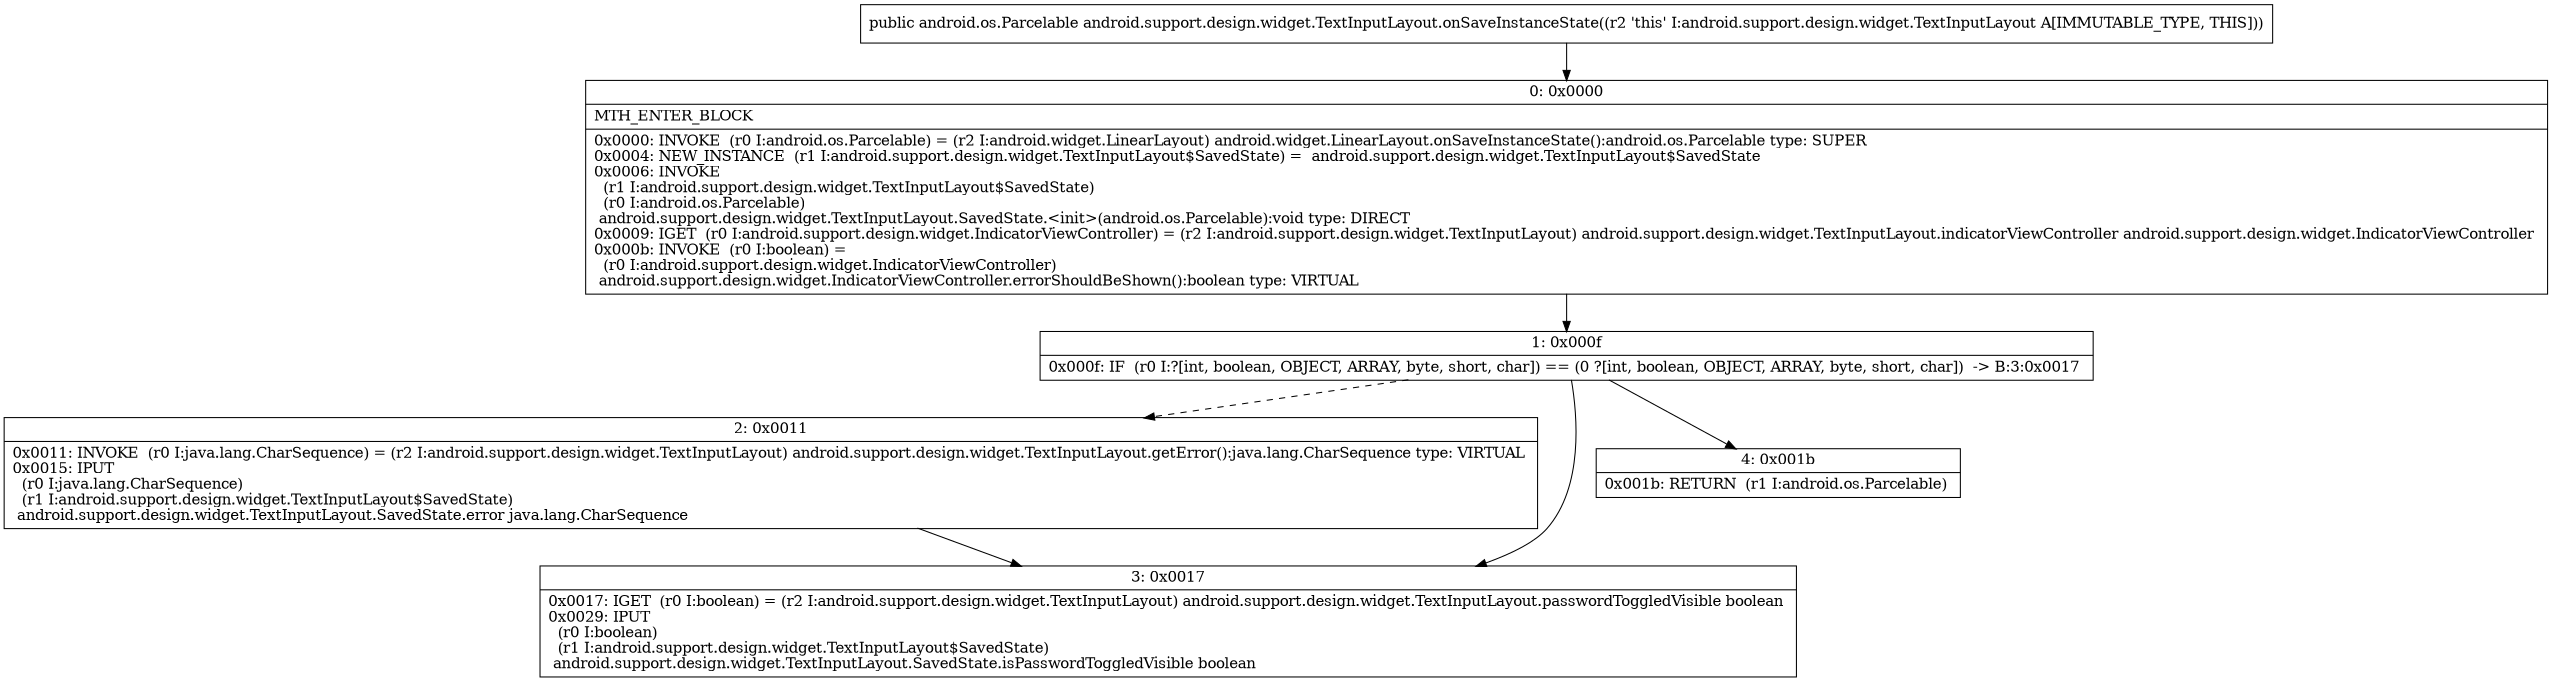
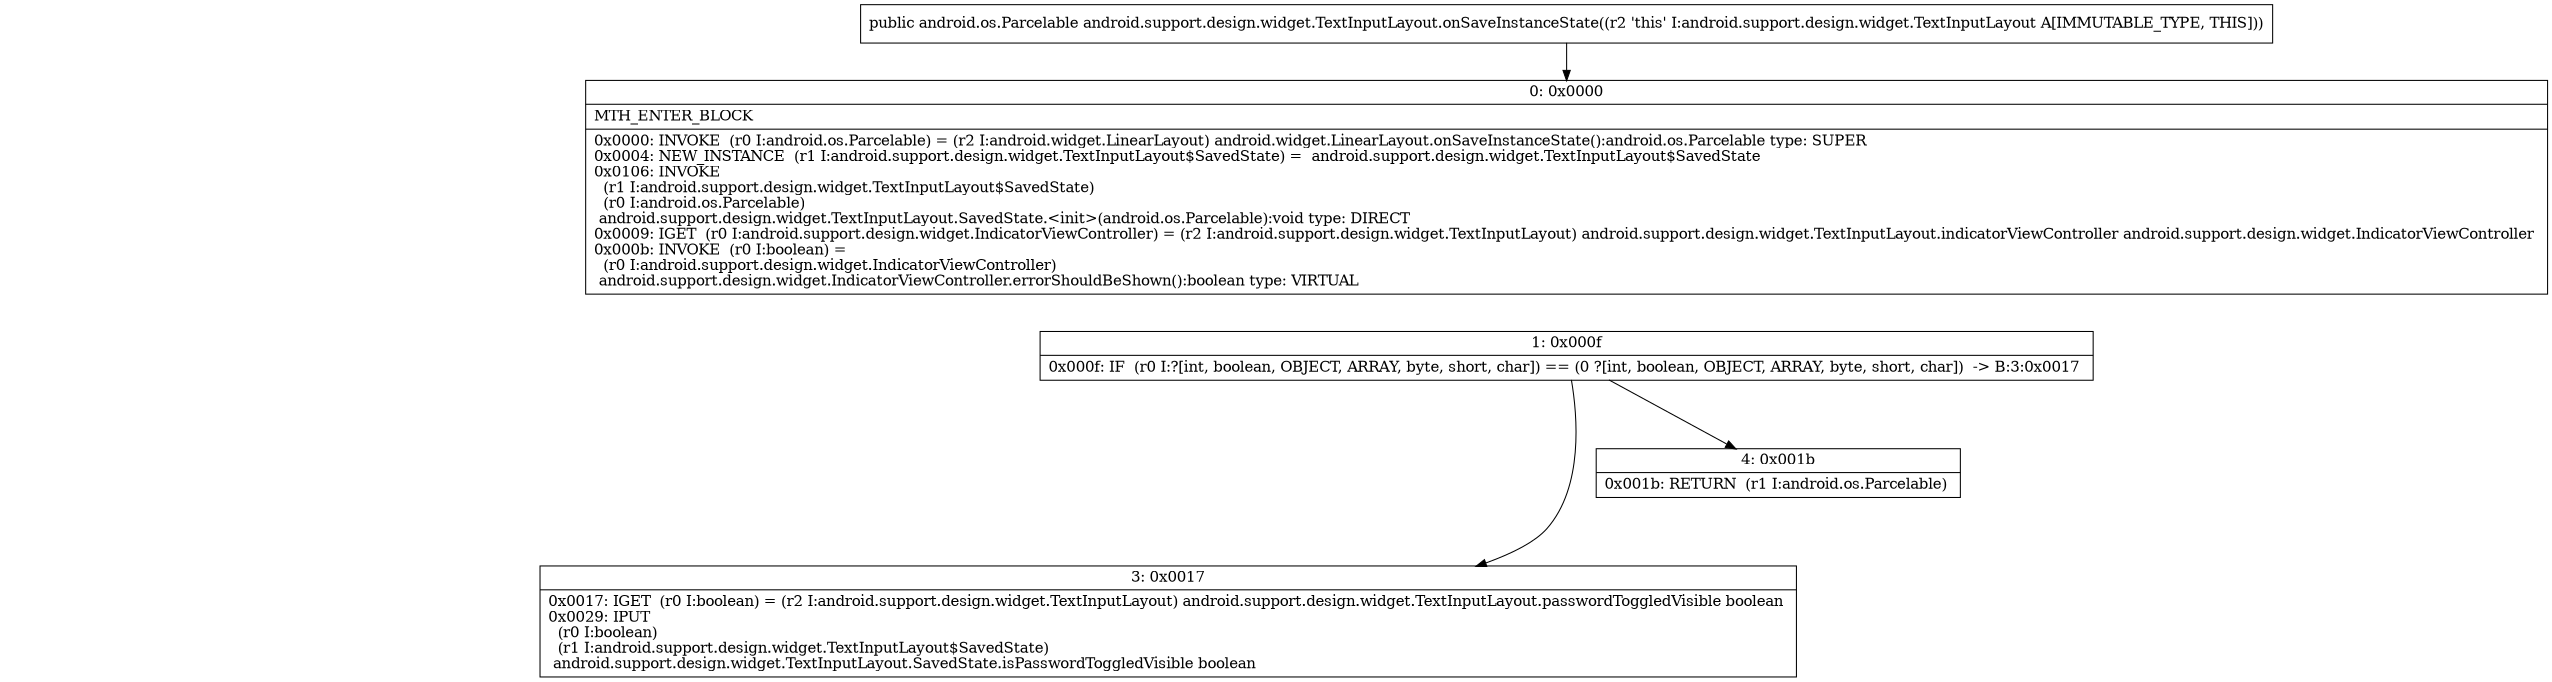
node "0: 0x0000": text "0x0006: INVOKE" -> "0x0106: INVOKE"
edge "0: 0x0000" -> "1: 0x000f": removed
node "2: 0x0011": removed
